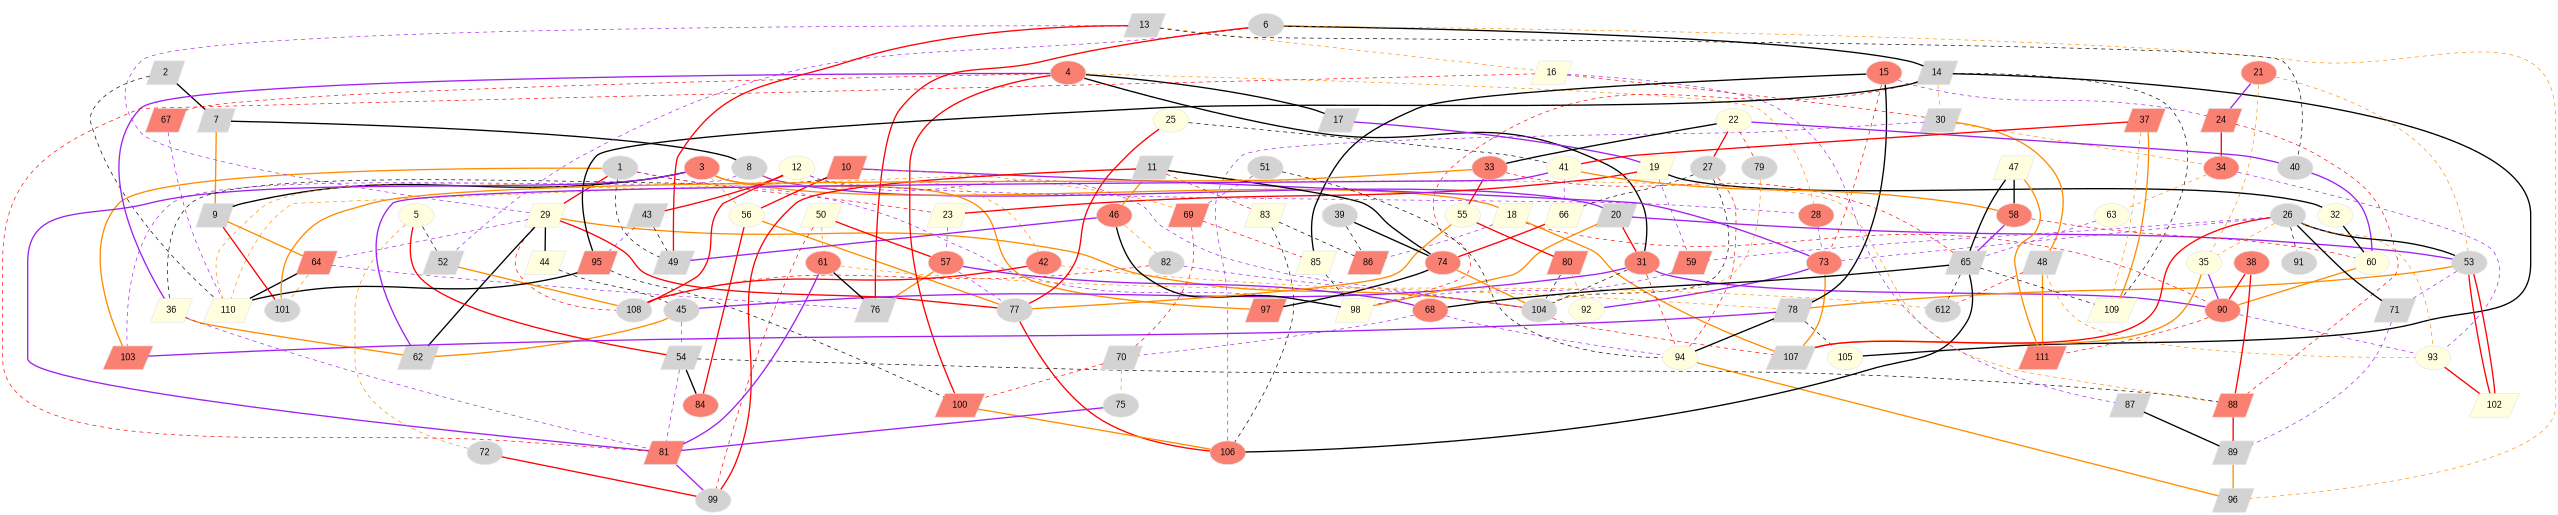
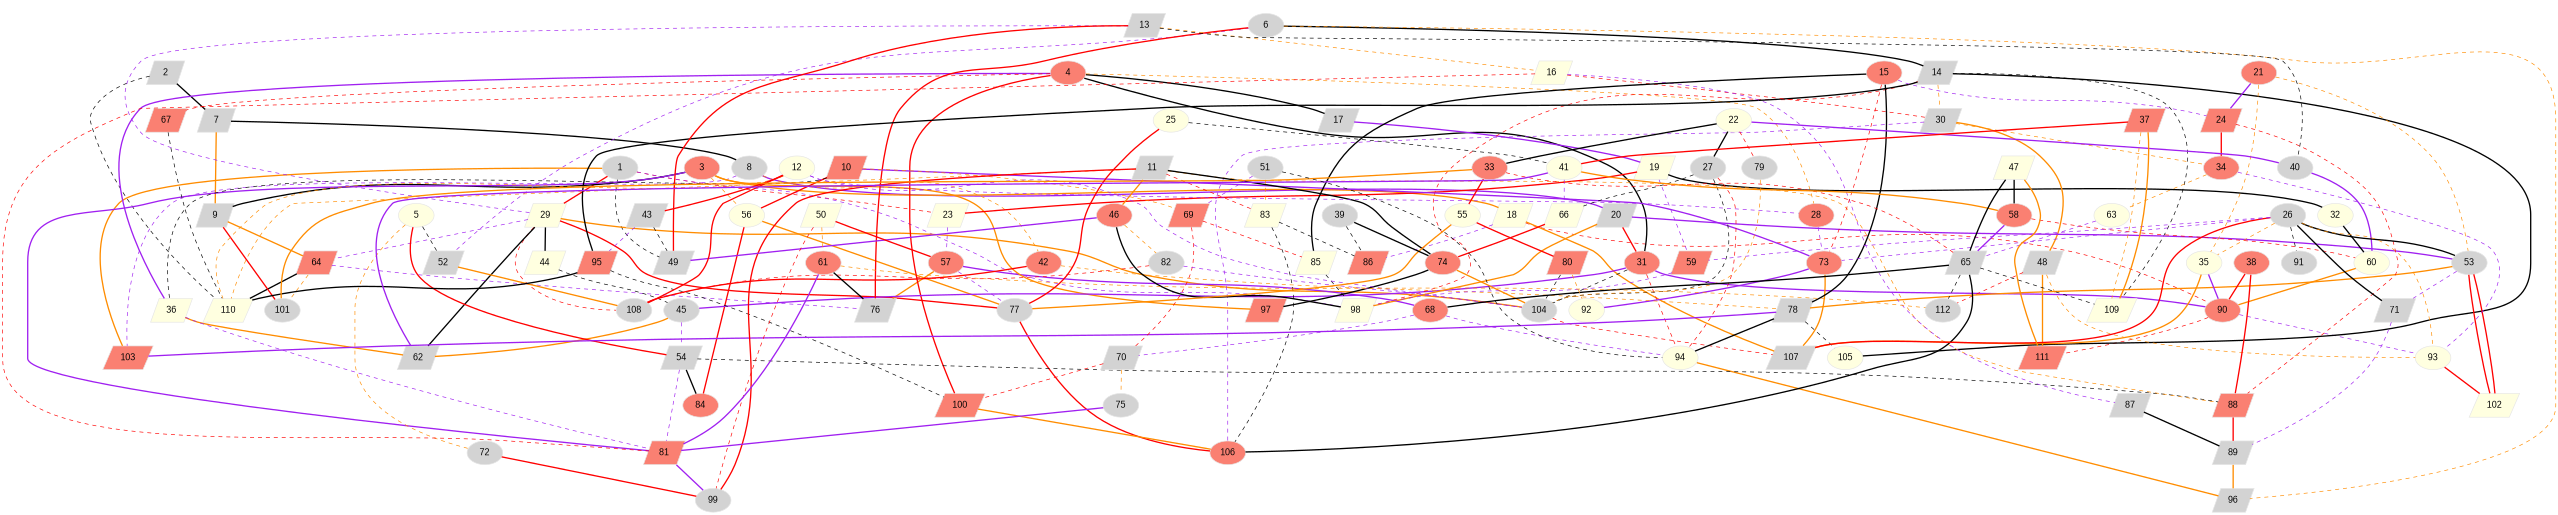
edge "22" -- "27": color red -> black
edge "67" -- "110": color purple -> black
node "612": label "612" -> "112"
